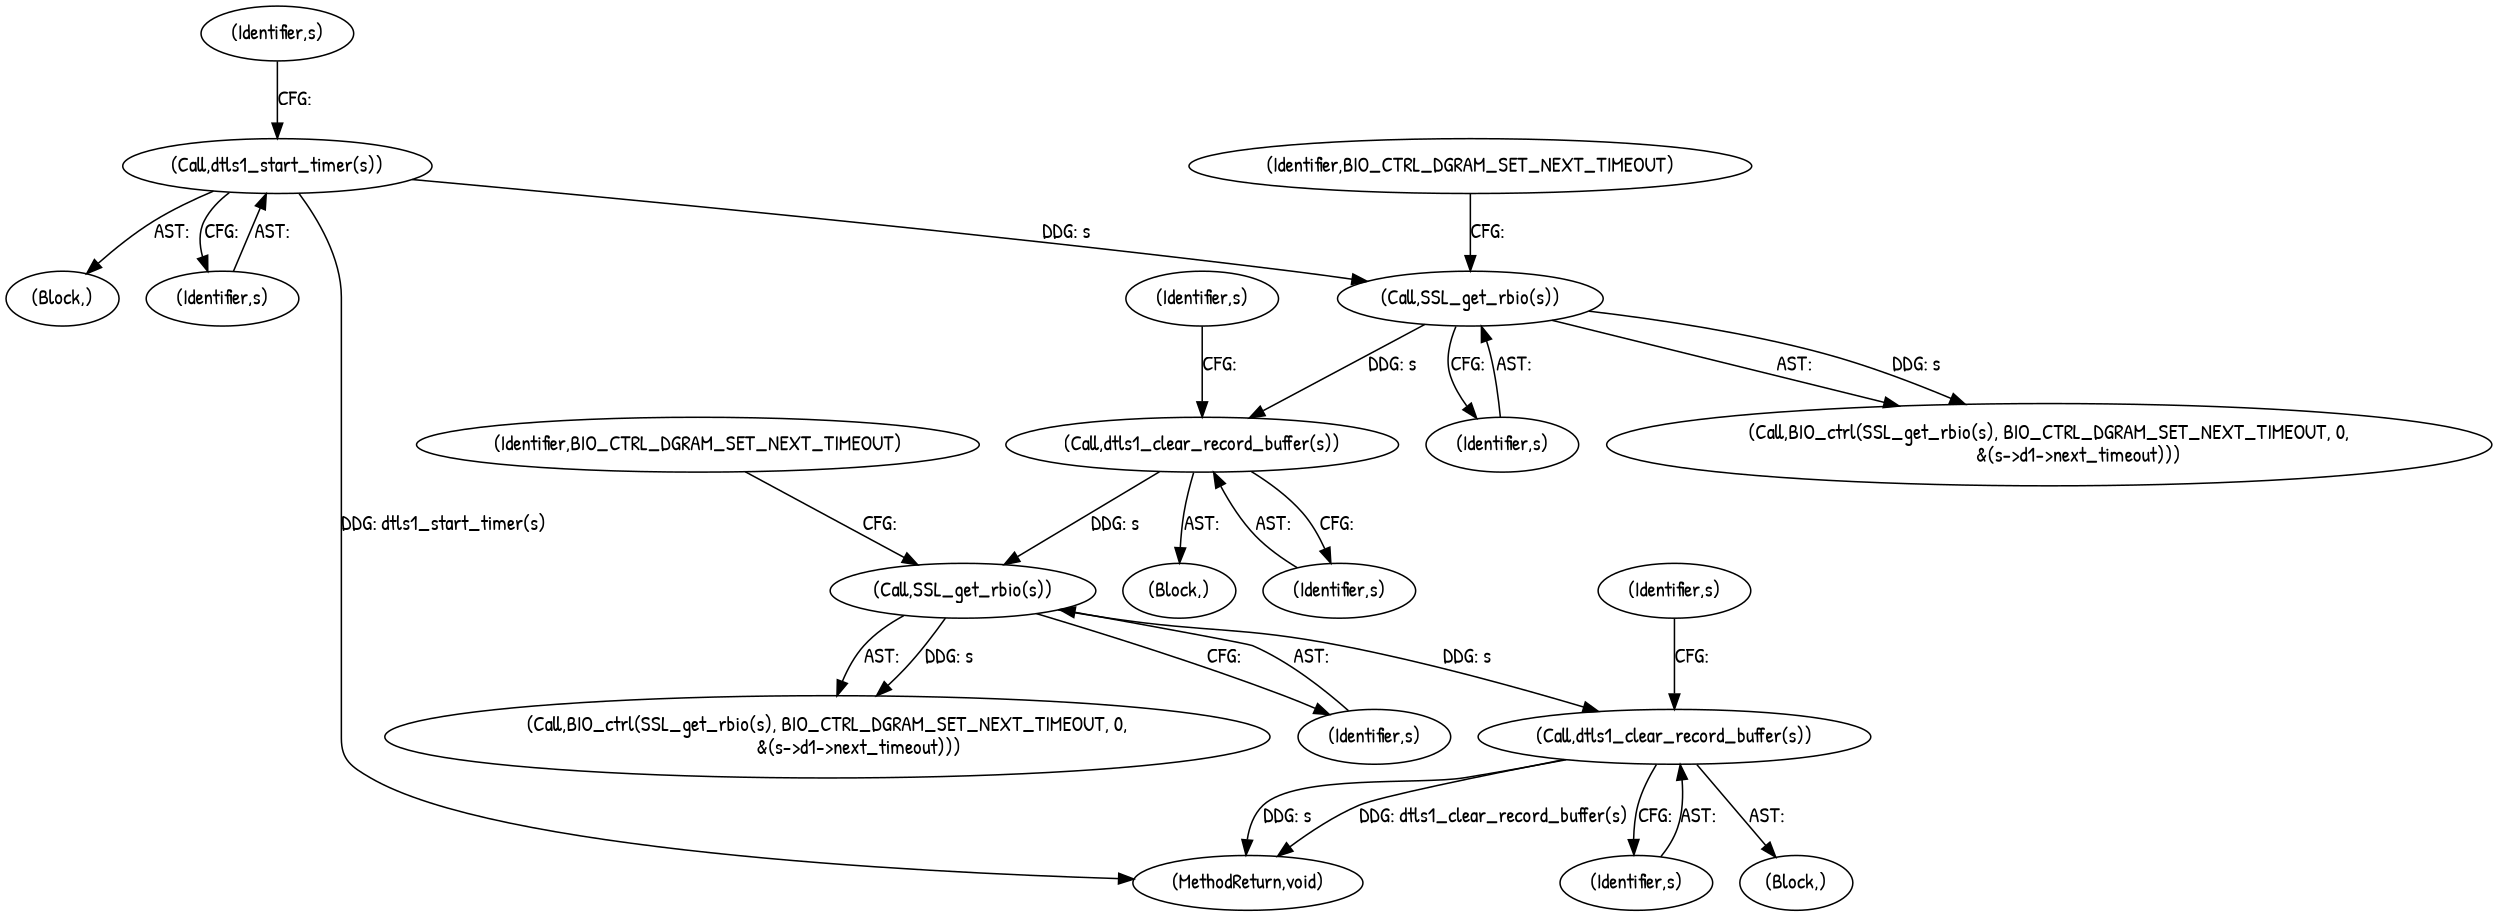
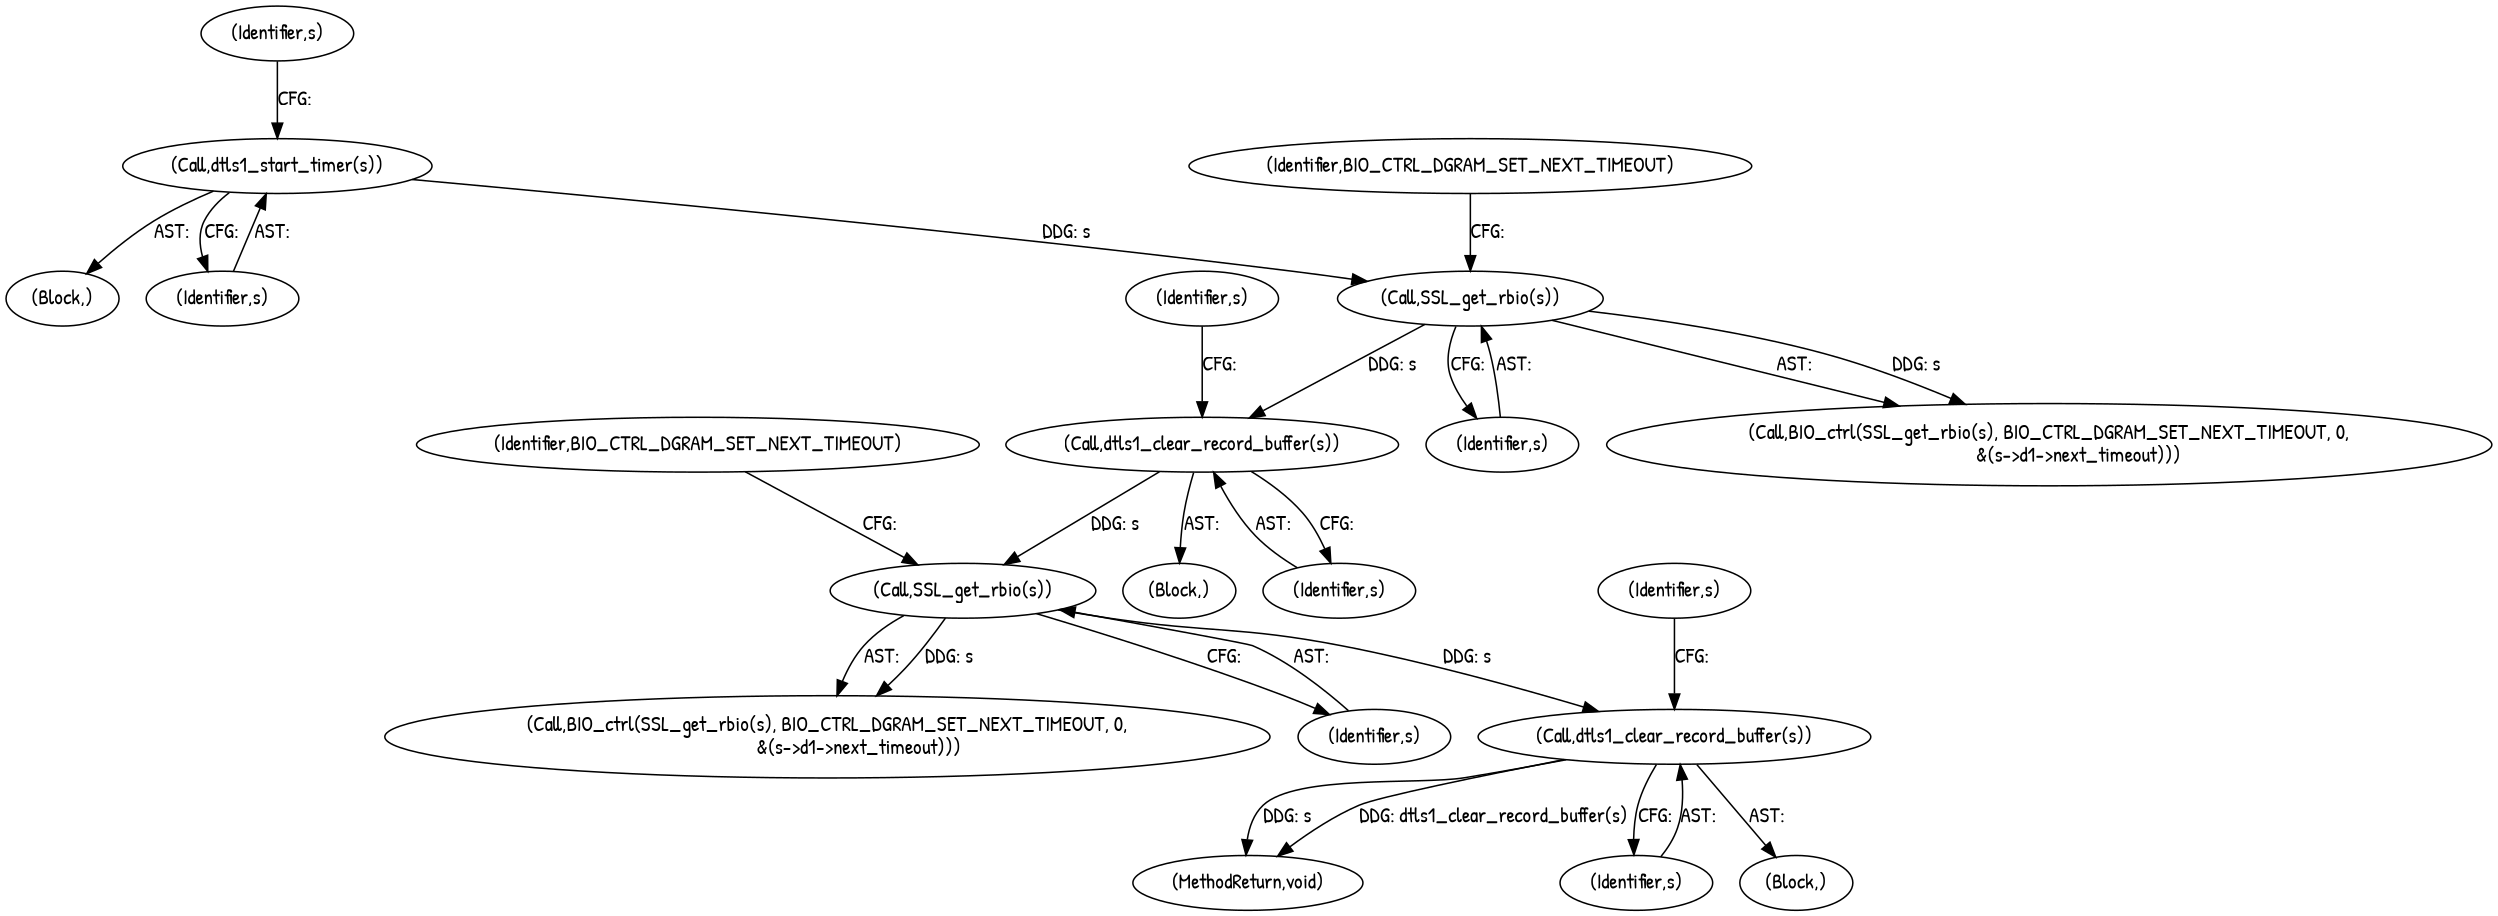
edge "(Call,dtls1_start_timer(s))" -> "(MethodReturn,void)": removed, label "DDG: dtls1_start_timer(s)"
